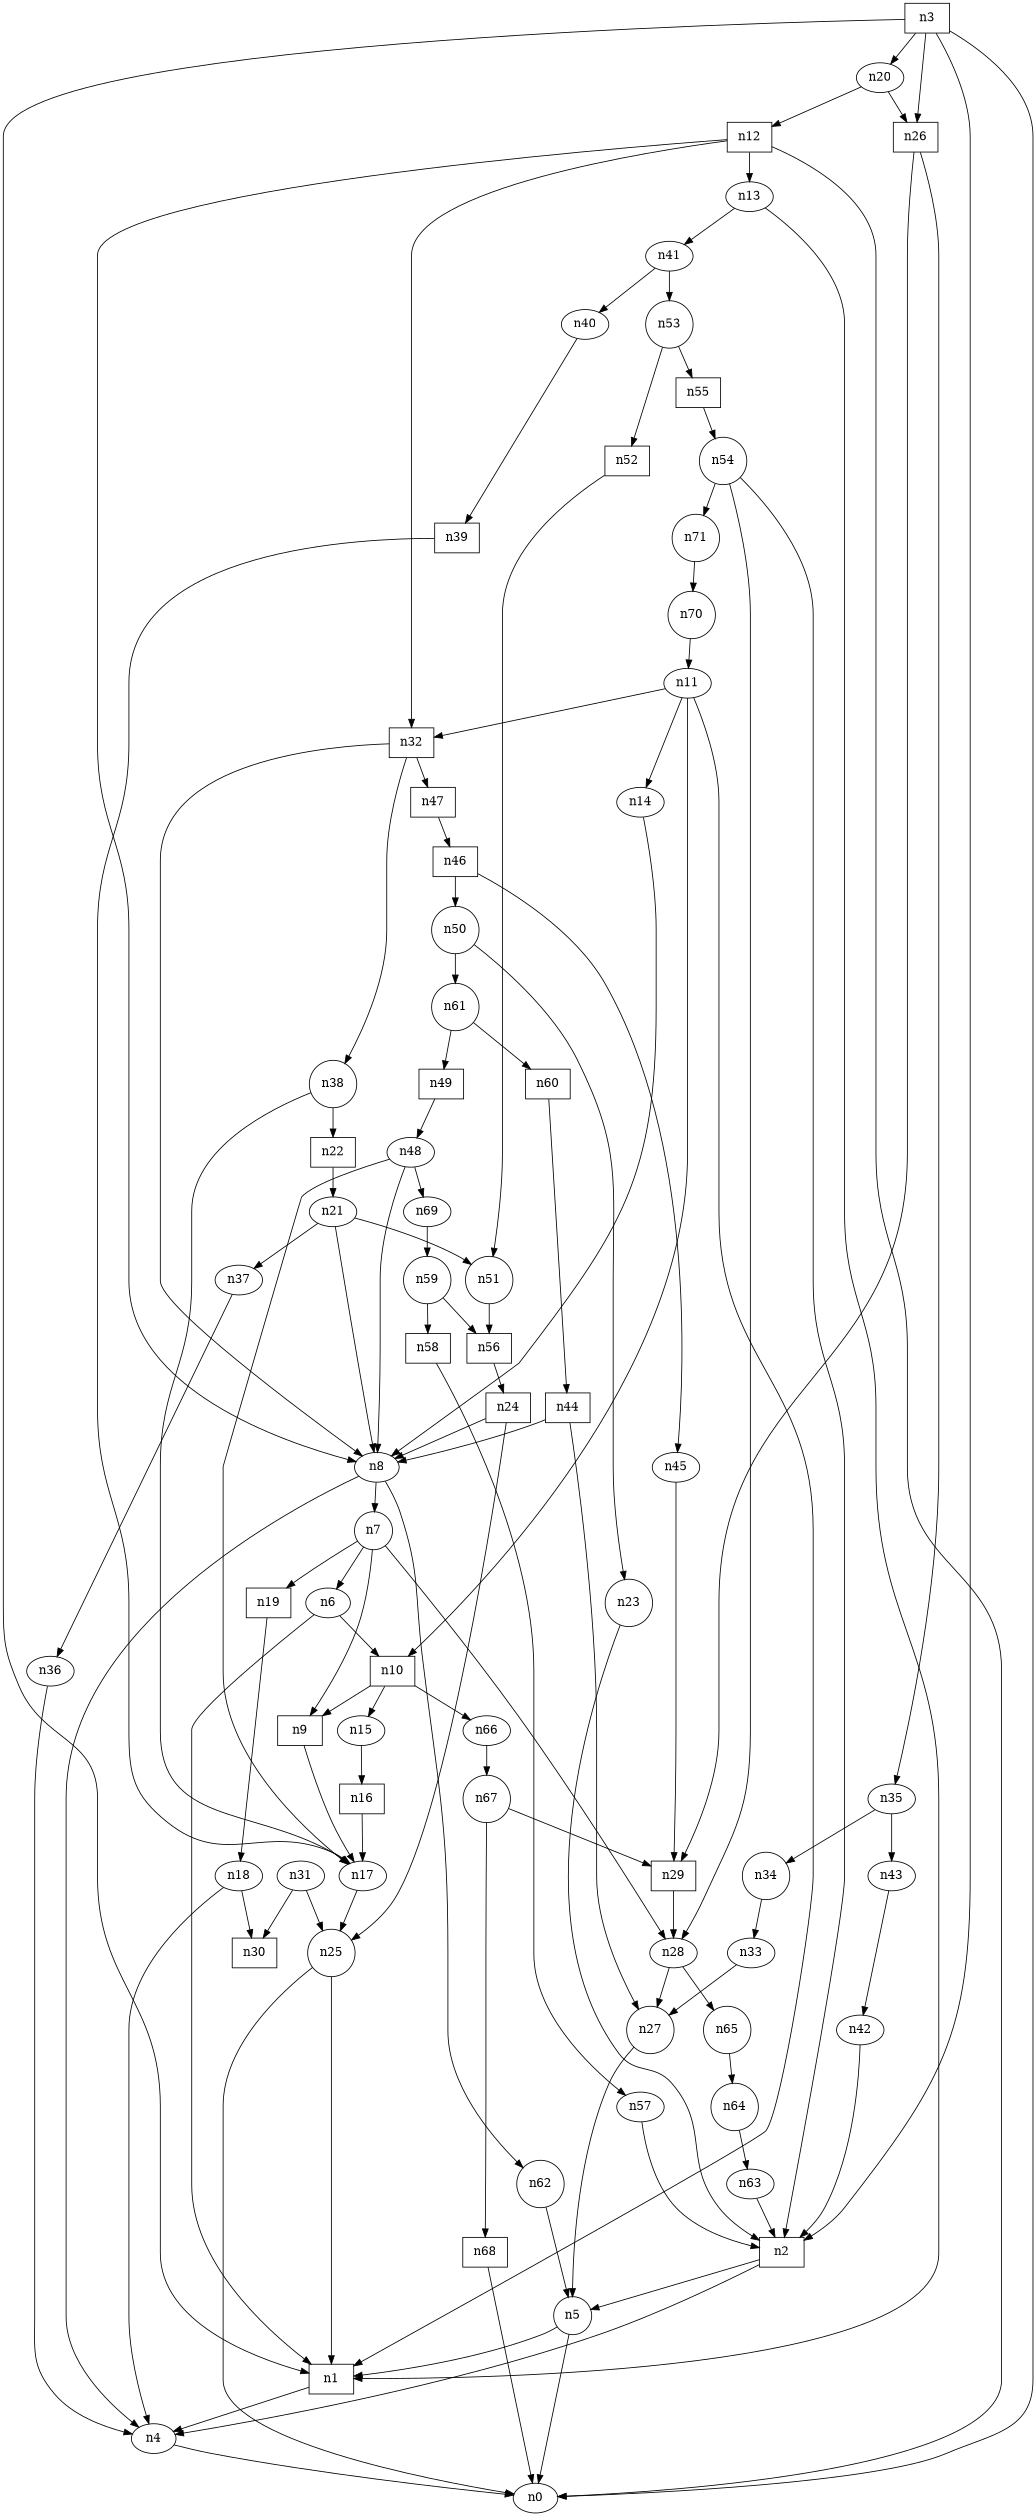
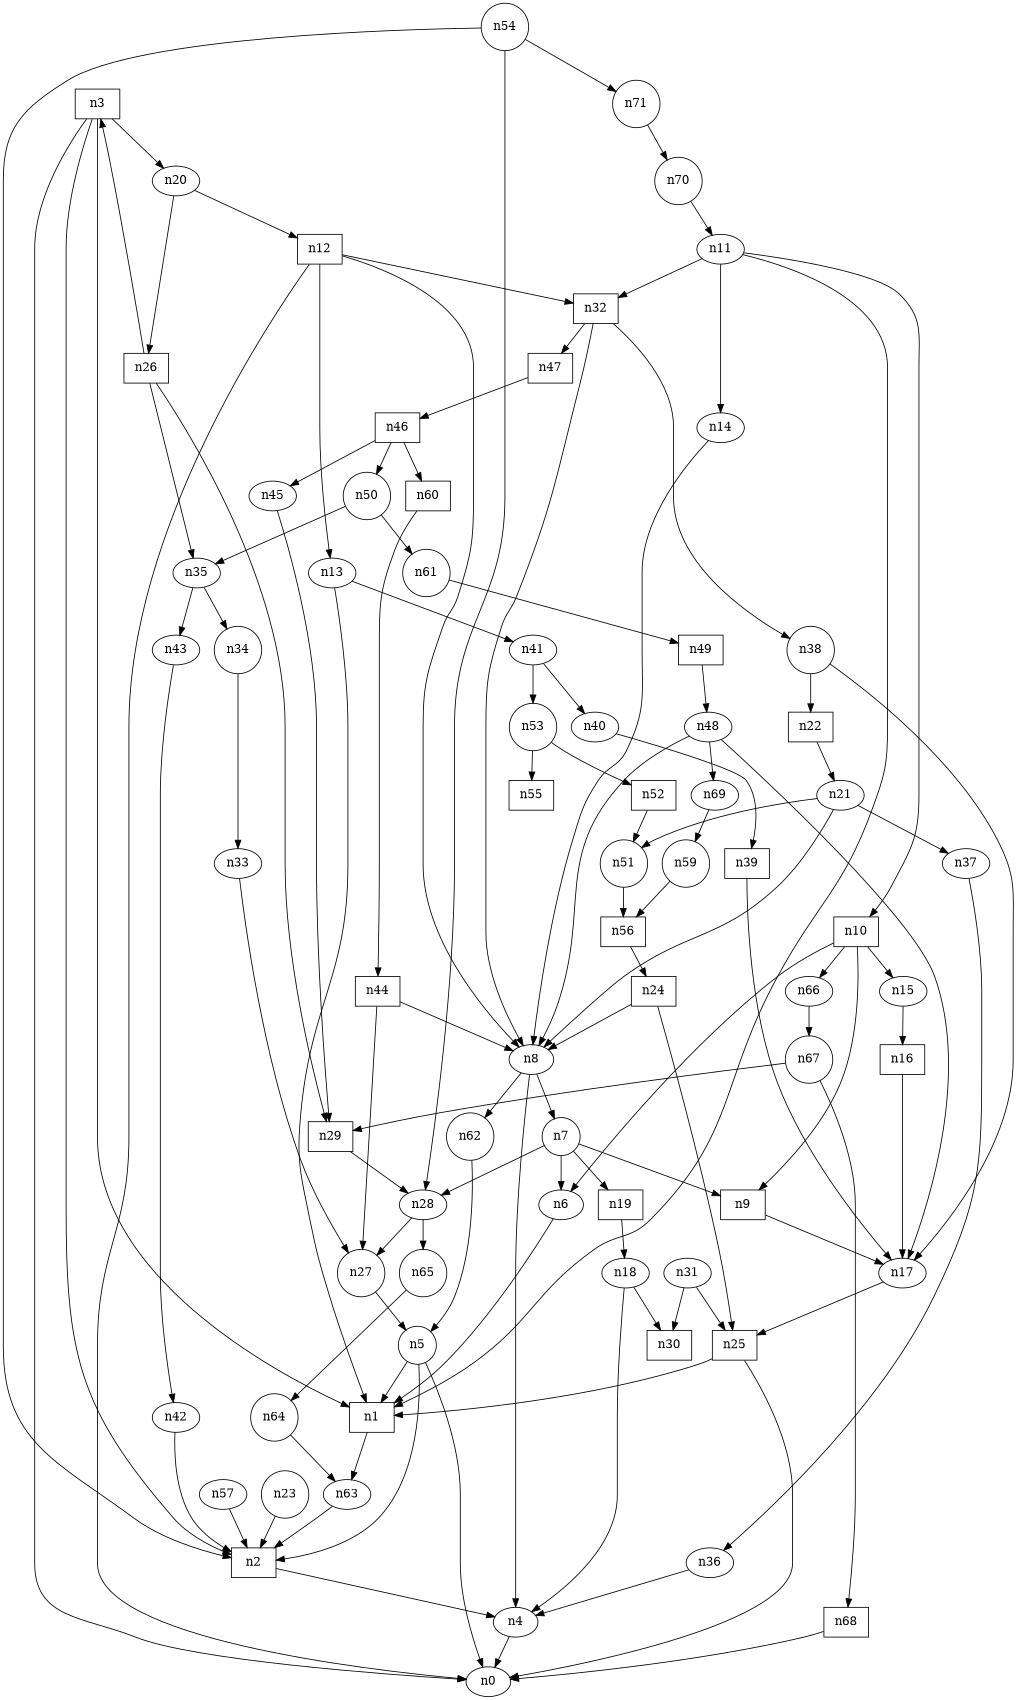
edge "n3" -> "n26": reversed
edge "n55" -> "n54": removed
edge "n61" -> "n60": now "n46" -> "n60"
edge "n50" -> "n23": now "n50" -> "n35"
node "n58": removed
edge "n6" -> "n10": reversed
node "n25": shape circle -> box
edge "n2" -> "n5": reversed
edge "n1" -> "n4": now "n1" -> "n63"
